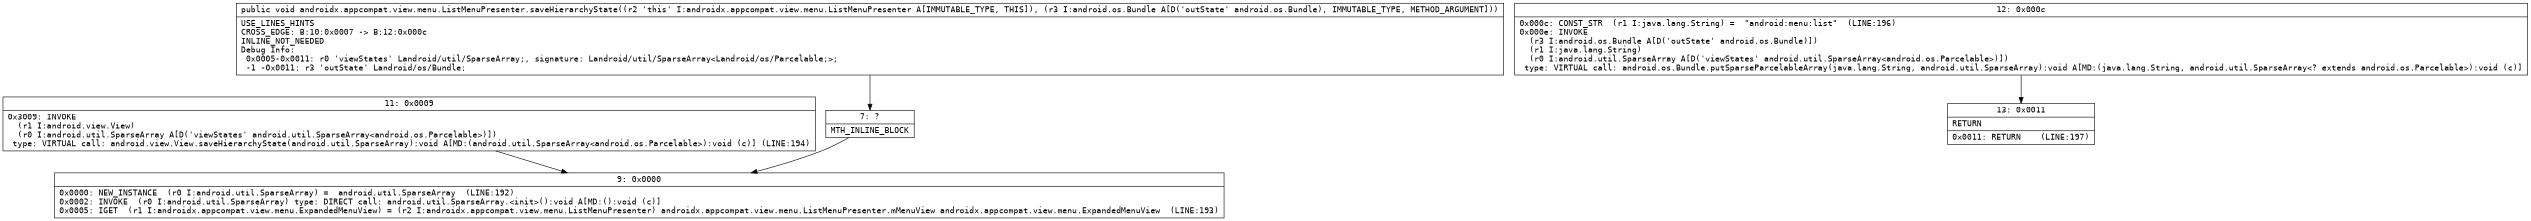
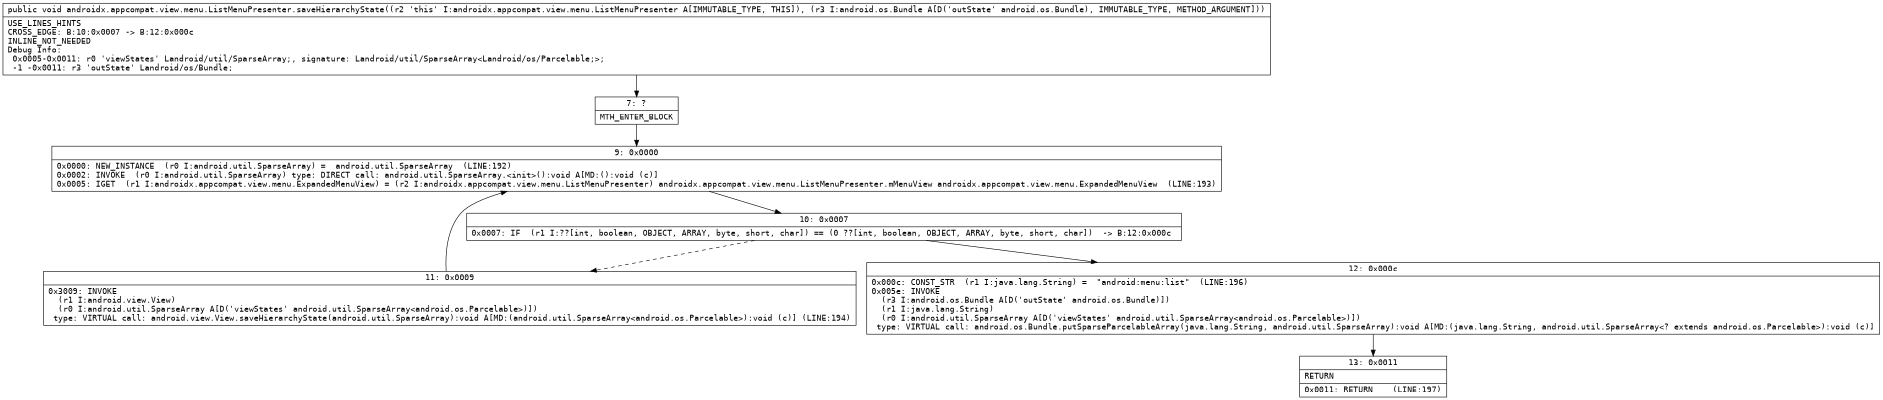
node "12: 0x000c": text "0x000e: INVOKE" -> "0x005e: INVOKE"
node "7: ?": text "MTH_INLINE_BLOCK" -> "MTH_ENTER_BLOCK"
node "10: 0x0007": added
